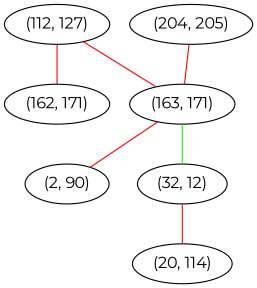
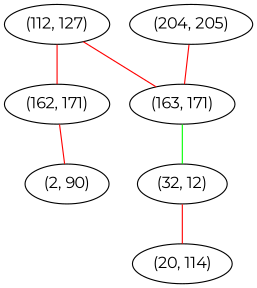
edge "(163, 171)" -- "(2, 90)": now "(162, 171)" -- "(2, 90)"
